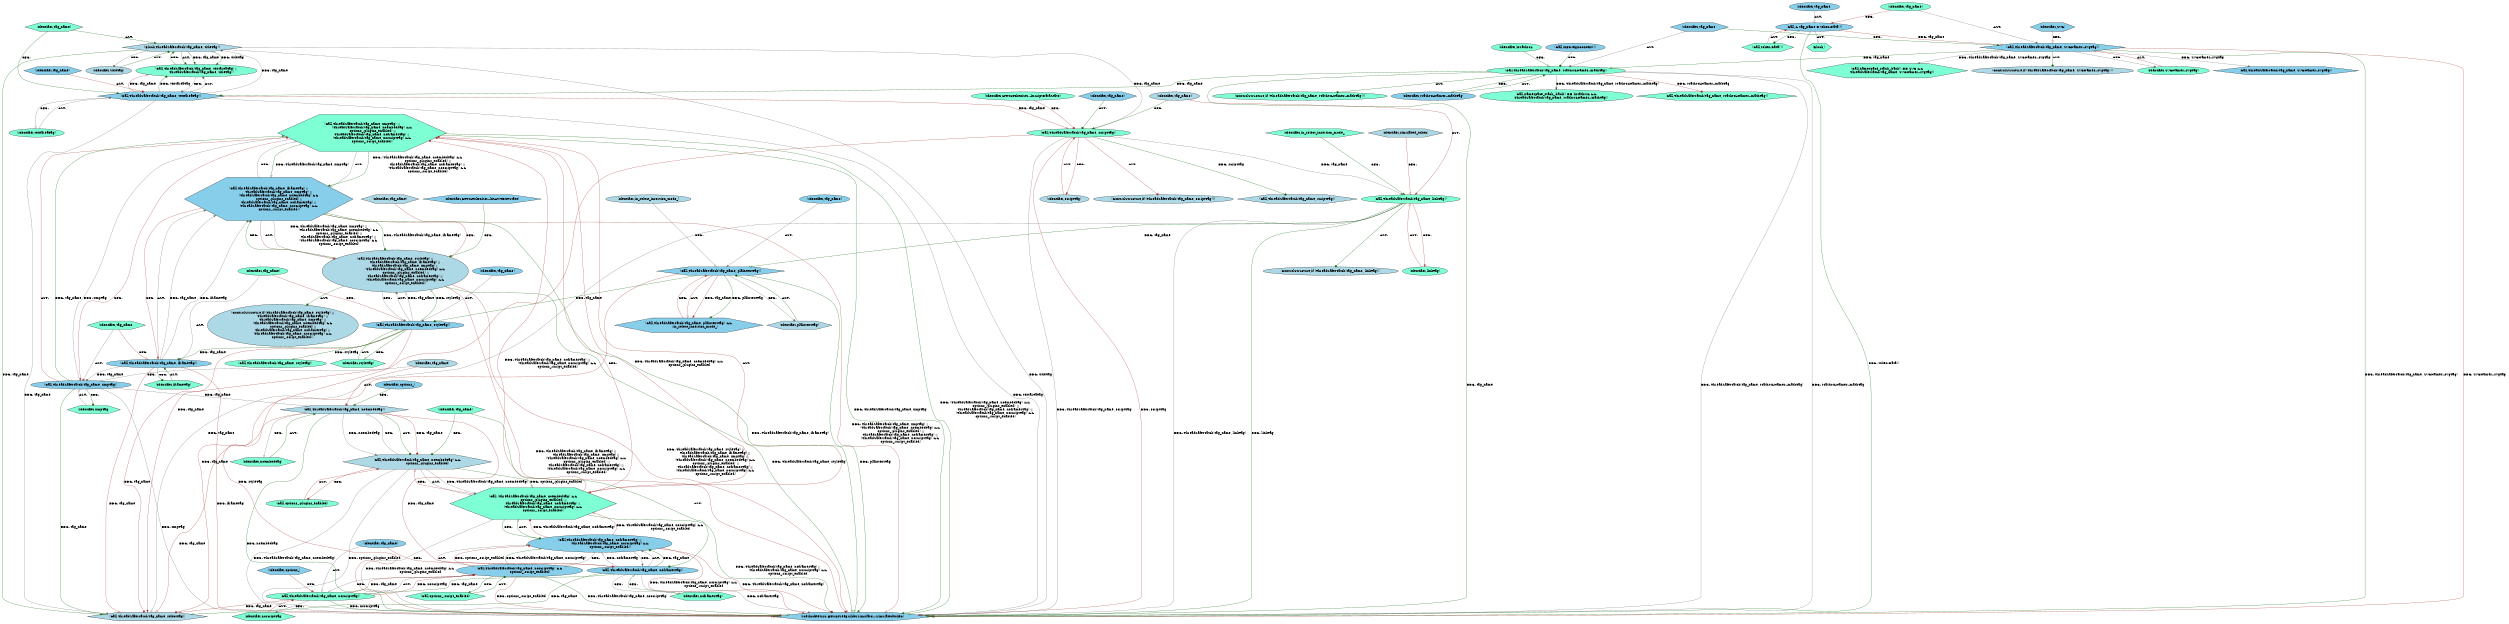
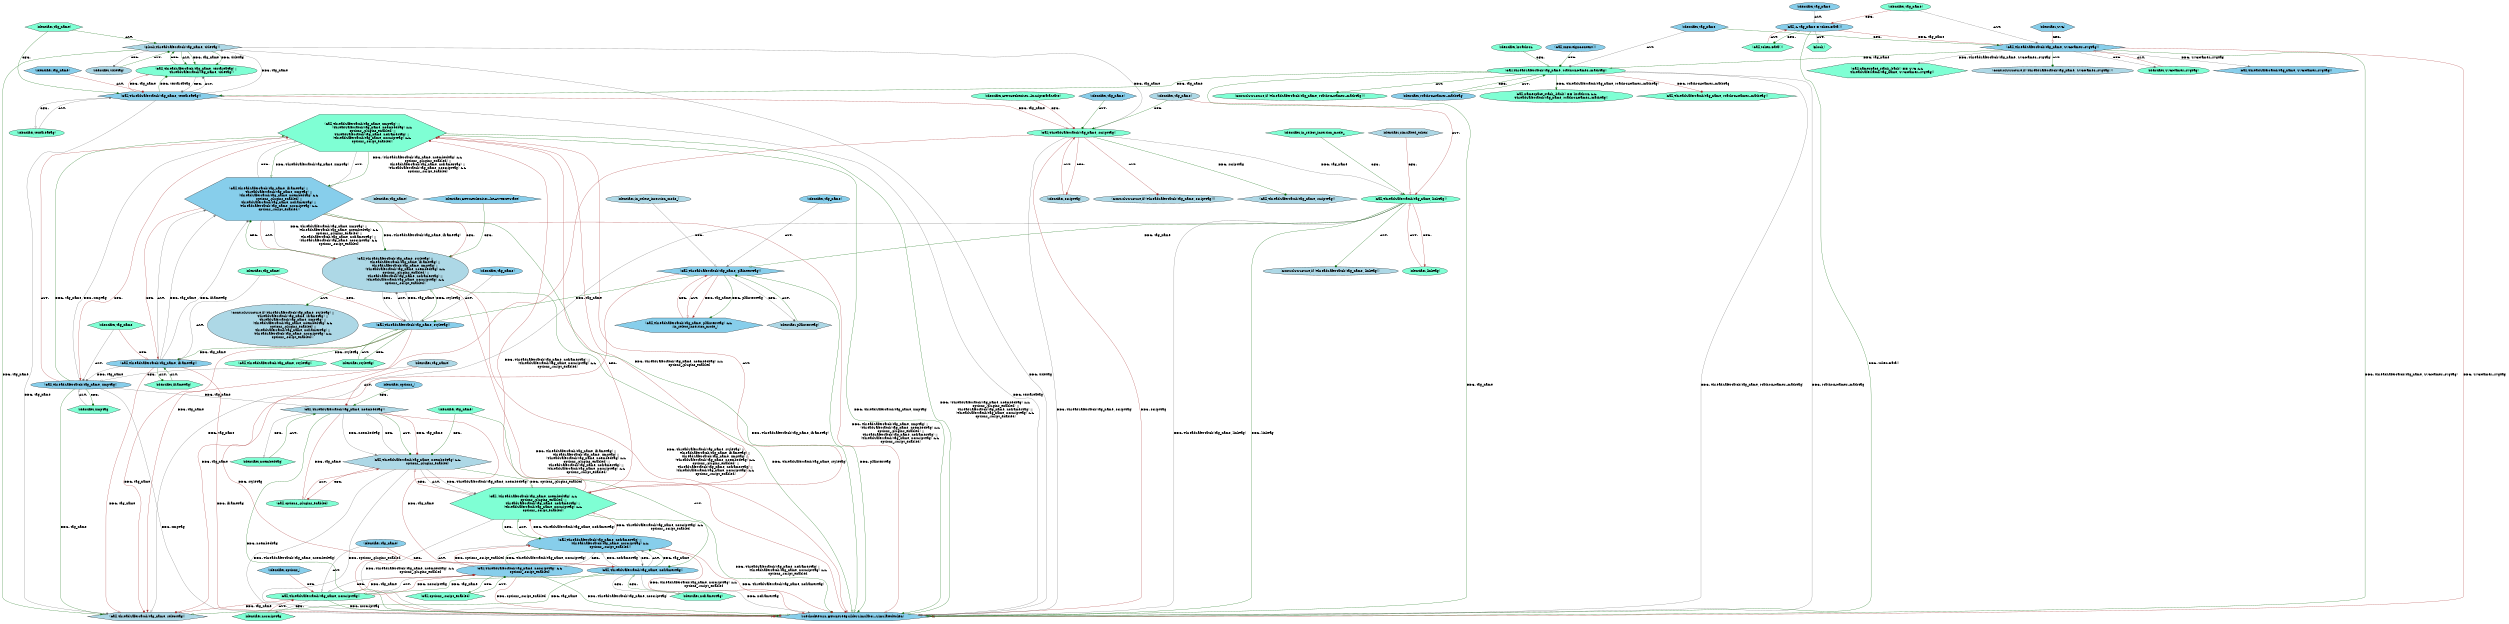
edge "(Call,ThreadSafeMatch(tag_name, iframeTag))" -> "(Identifier,iframeTag)": label "CFG: " -> "AST: "
edge "(Call,ThreadSafeMatch(tag_name, noembedTag))" -> "(Call,ThreadSafeMatch(tag_name, selectTag))": now "(Call,ThreadSafeMatch(tag_name, noembedTag))" -> "(Call,options_.plugins_enabled)"
